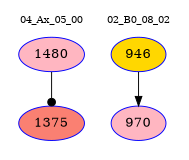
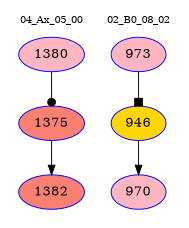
node "1480": label "1480" -> "1380"
node "973": added
node "1382": added
